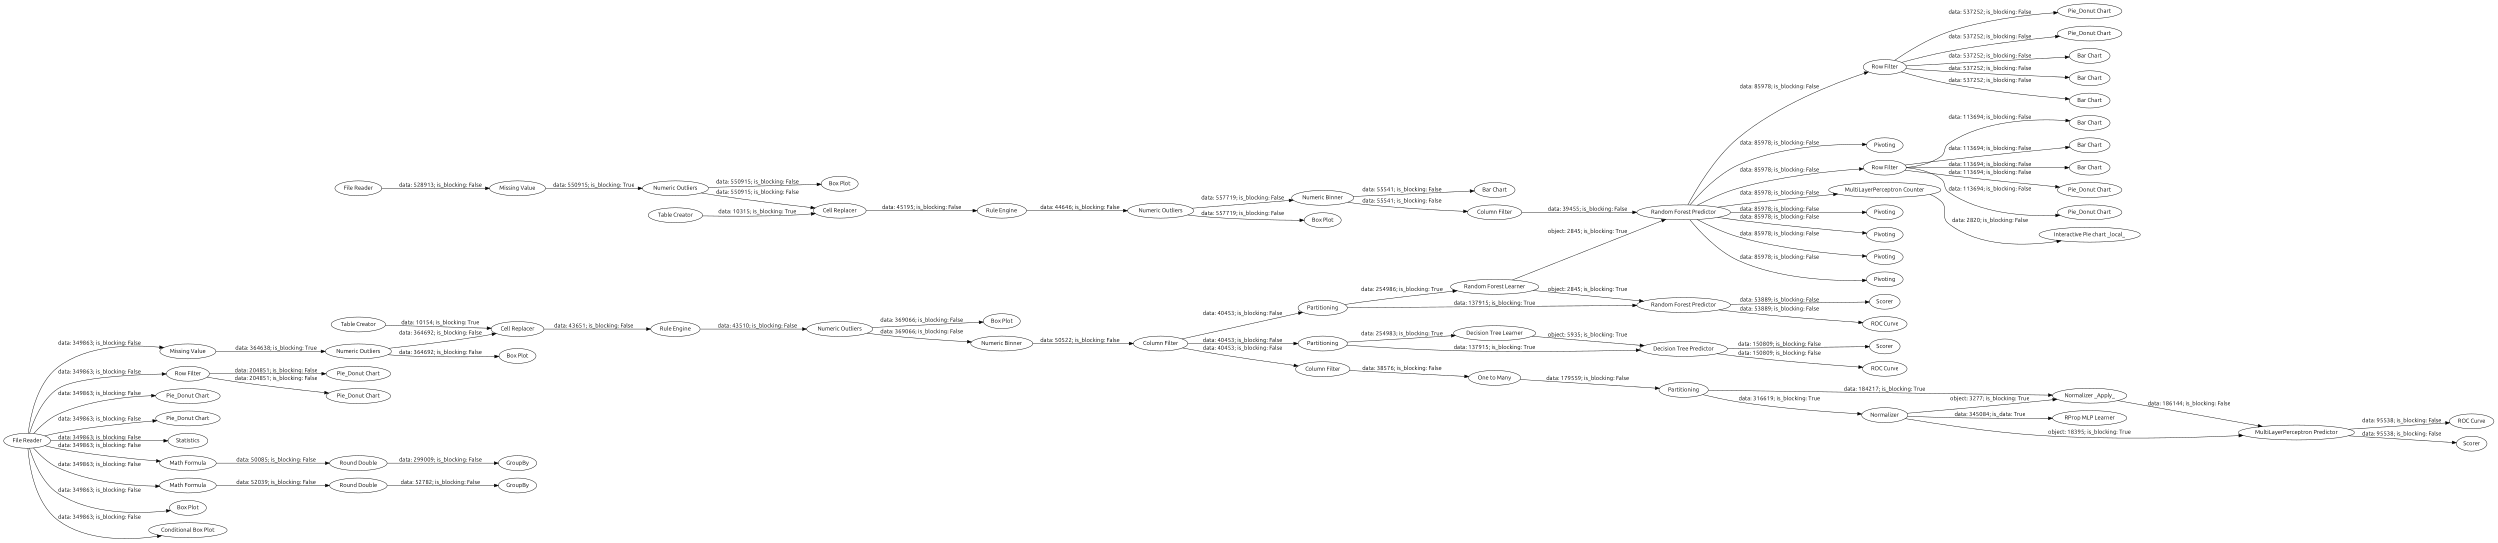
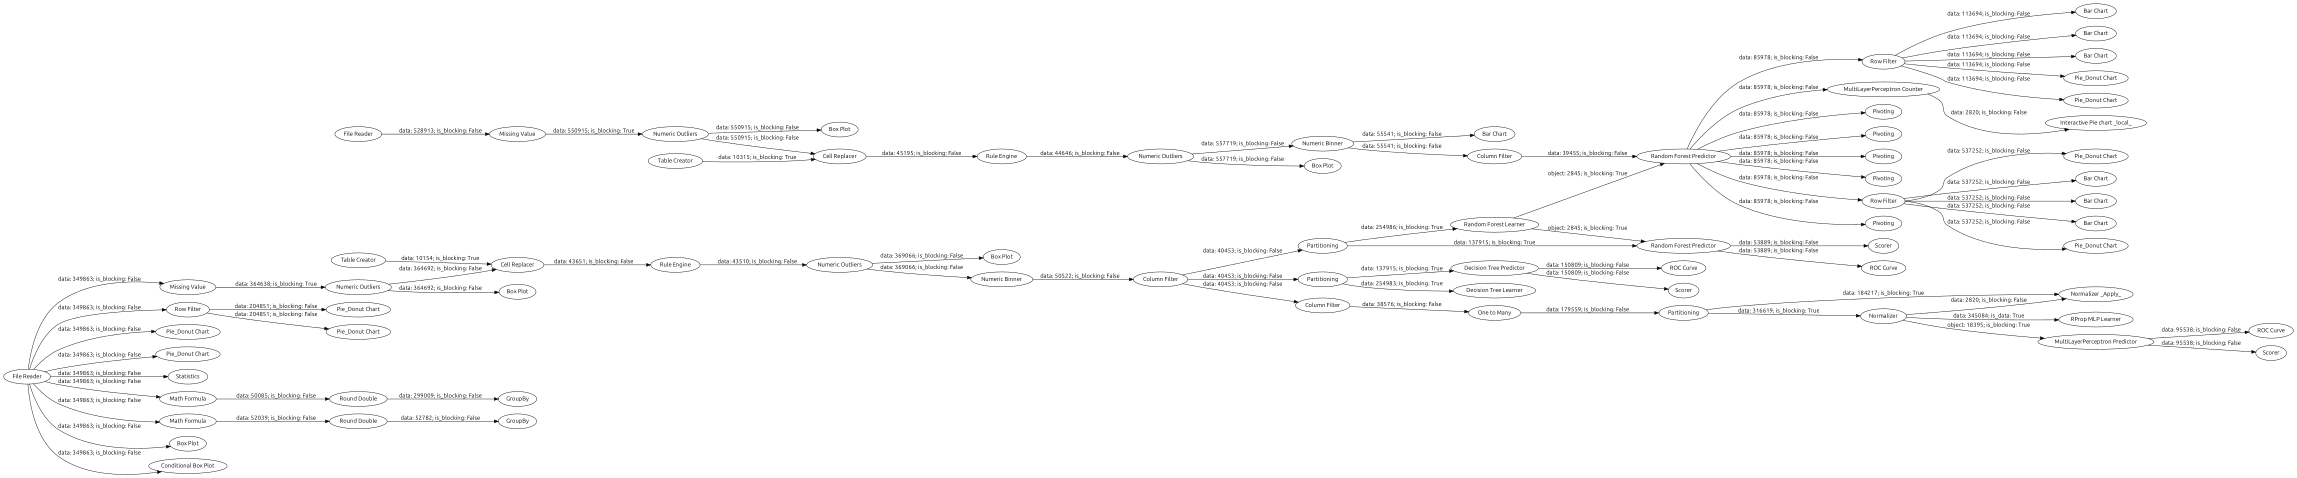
edge "Decision Tree Learner" -> "Decision Tree Predictor": removed, label "object: 5935; is_blocking: True"
edge "Normalizer" -> "Normalizer _Apply_": label "object: 3277; is_blocking: True" -> "data: 2820; is_blocking: False"
edge "Normalizer _Apply_" -> "MultiLayerPerceptron Predictor": removed, label "data: 186144; is_blocking: False"
